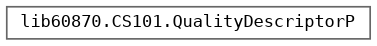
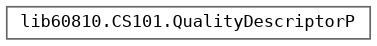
node "lib60870.CS101.QualityDescriptorP": label "lib60870.CS101.QualityDescriptorP" -> "lib60810.CS101.QualityDescriptorP"
